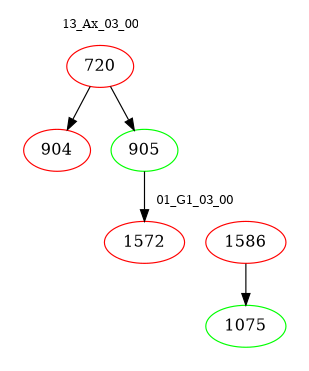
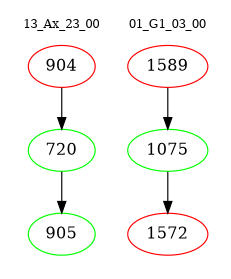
cluster "13_Ax_03_00": label "13_Ax_03_00" -> "13_Ax_23_00"
node "720": color red -> green
edge "720" -> "904": reversed
edge "905" -> "1572": now "1075" -> "1572"
node "1586": label "1586" -> "1589"
